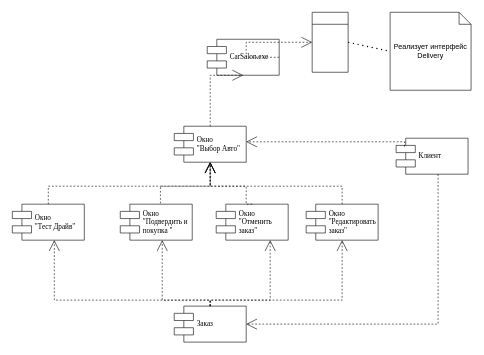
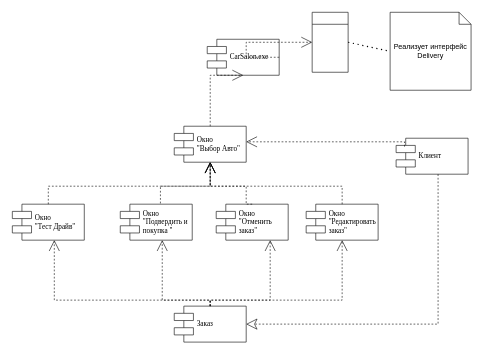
edge "Клиент" -> "Заказ": arrowhead open -> classic
